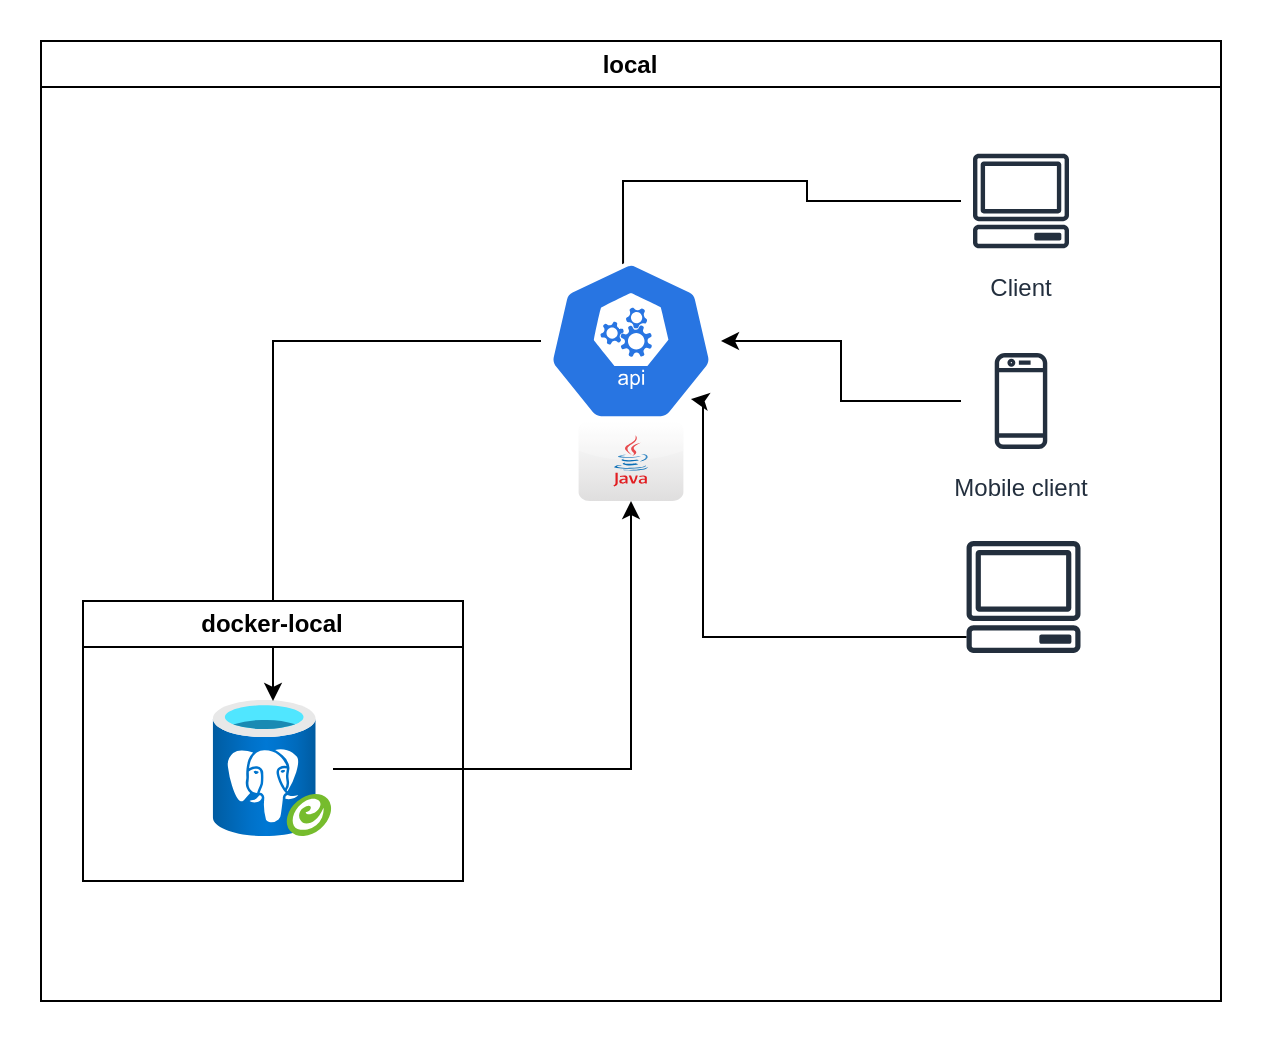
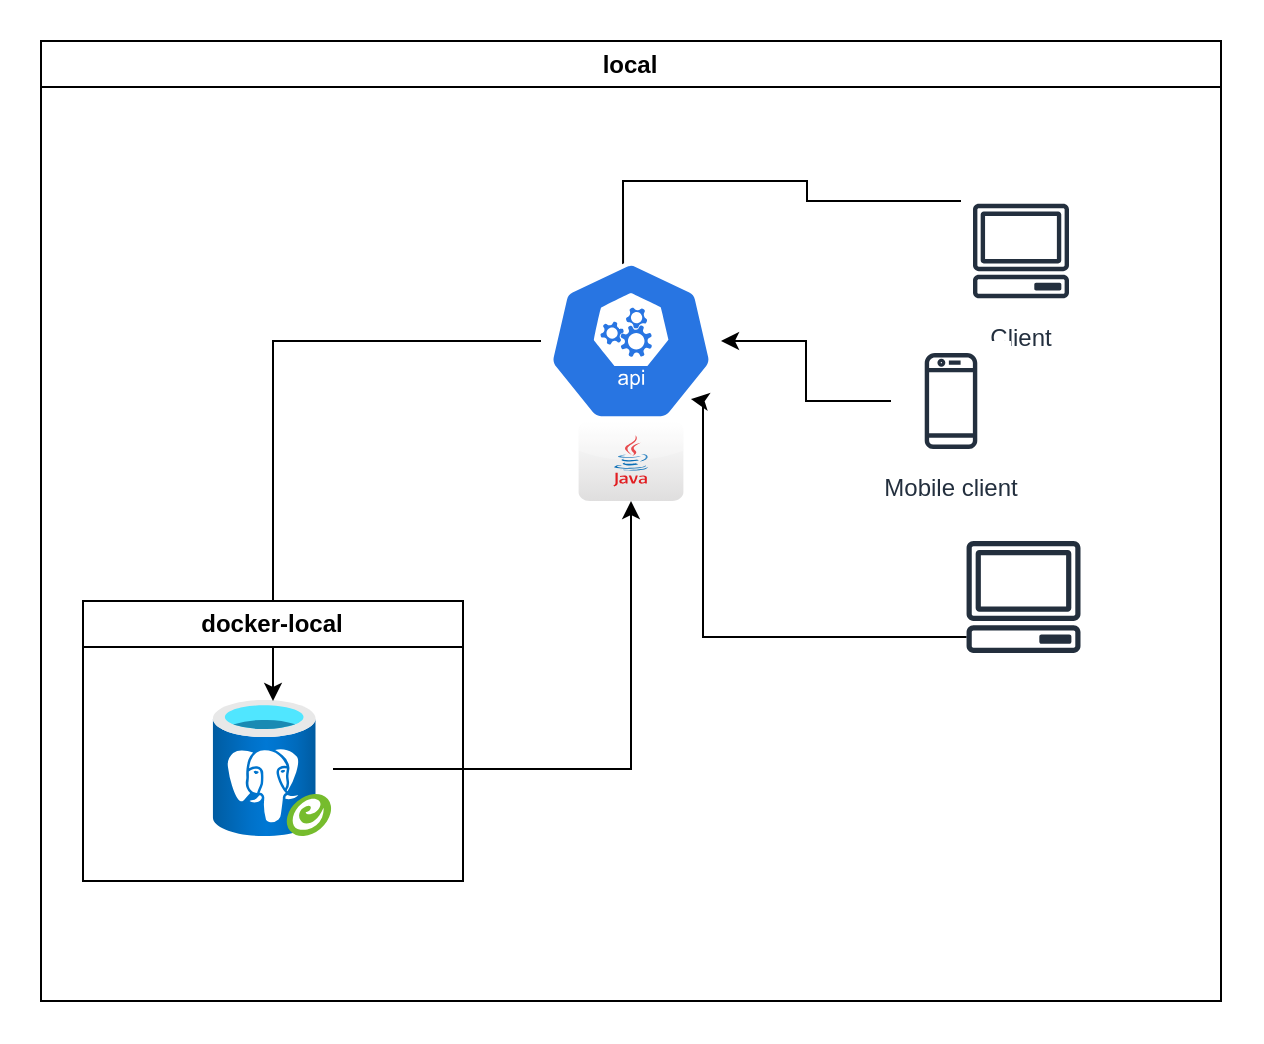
node "Client": moved (1021, 201) -> (1021, 251)
node "Mobile client": moved (1021, 401) -> (951, 401)
